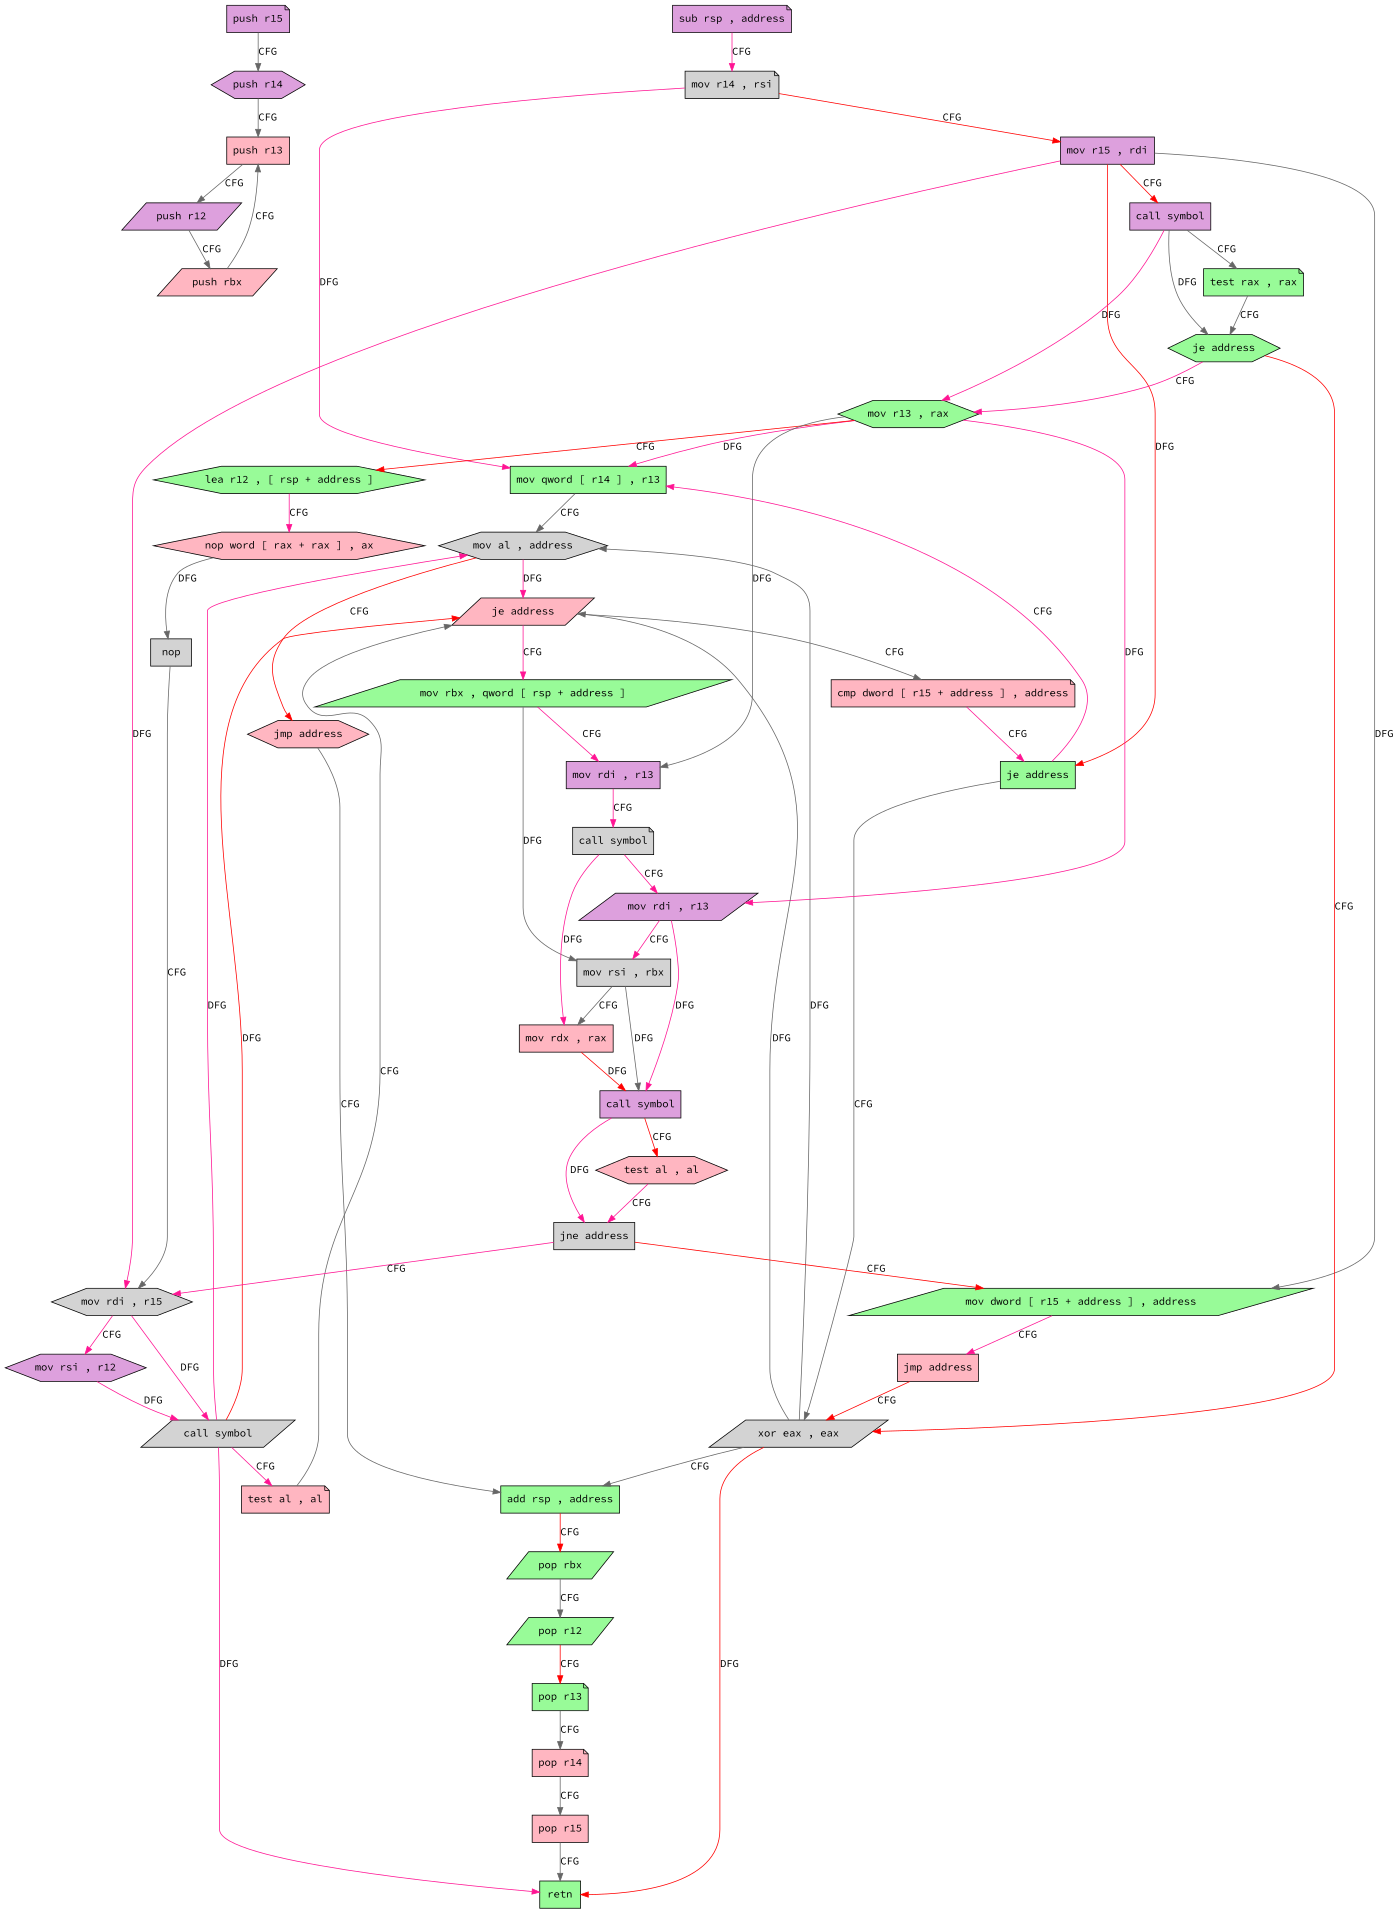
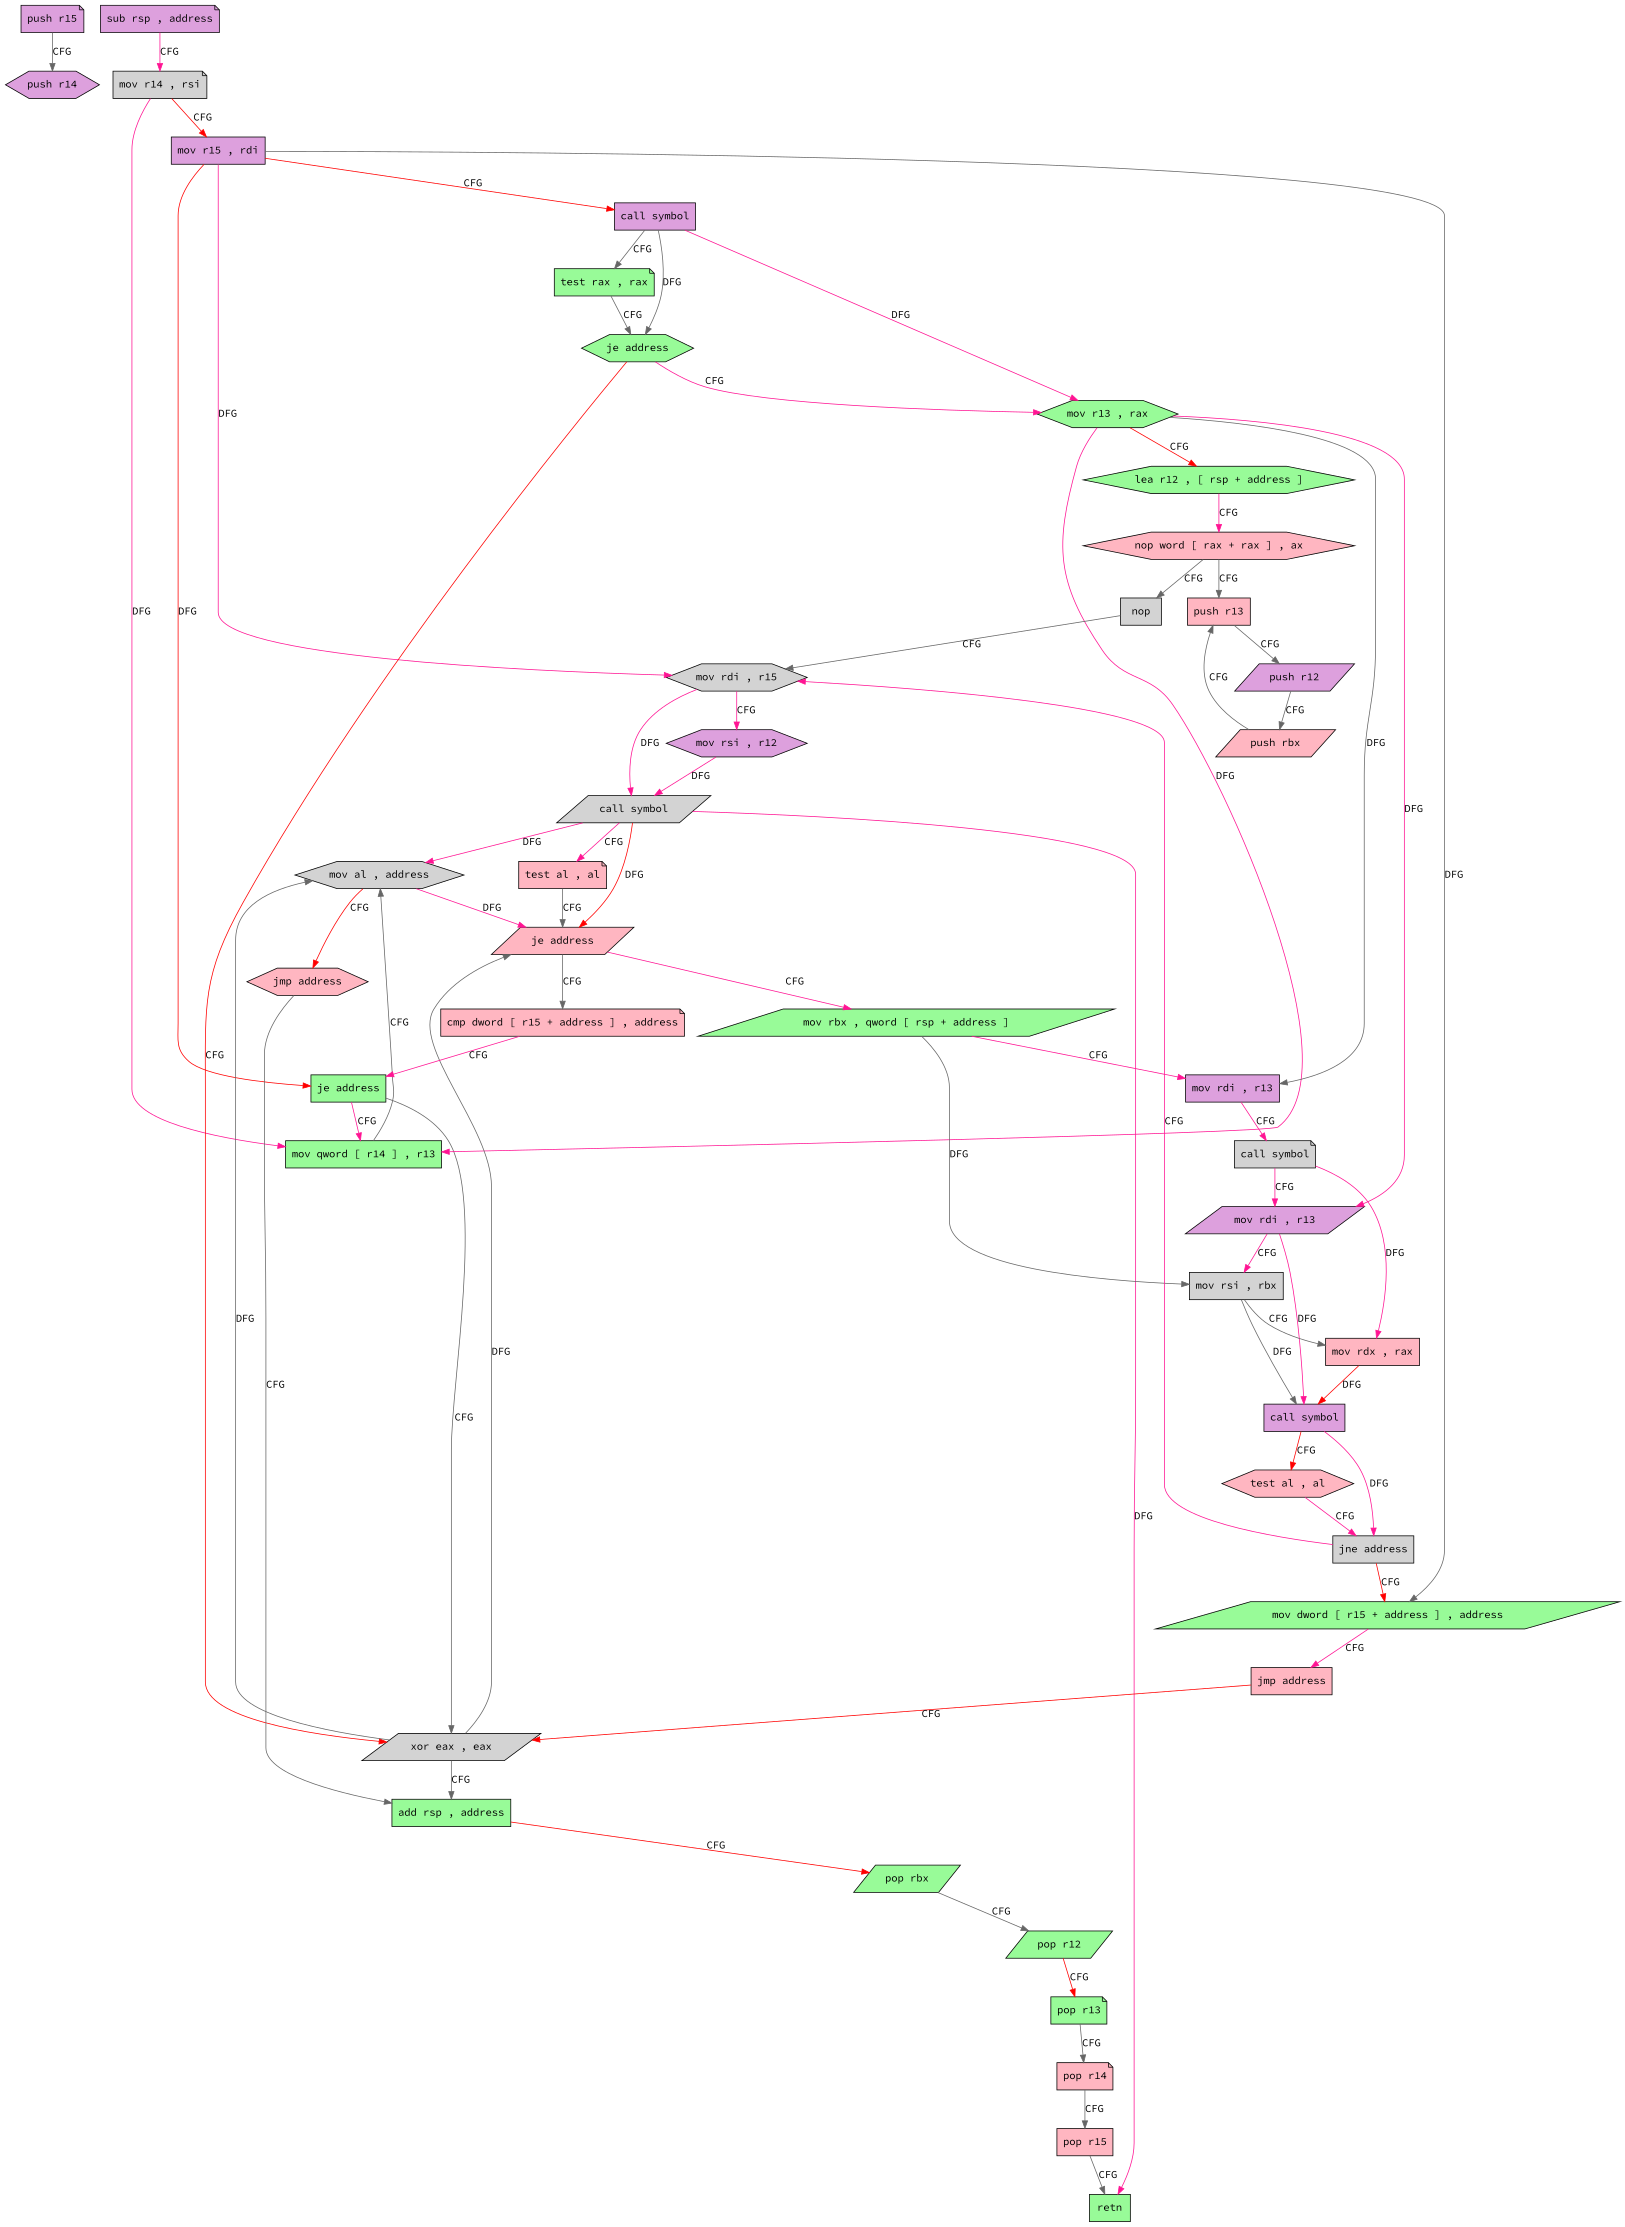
edge "push r14" -> "push r13": now "nop word [ rax + rax ] , ax" -> "push r13"
edge "nop word [ rax + rax ] , ax" -> "nop": label "DFG" -> "CFG"
edge "xor eax , eax" -> "retn": removed, label "DFG"
